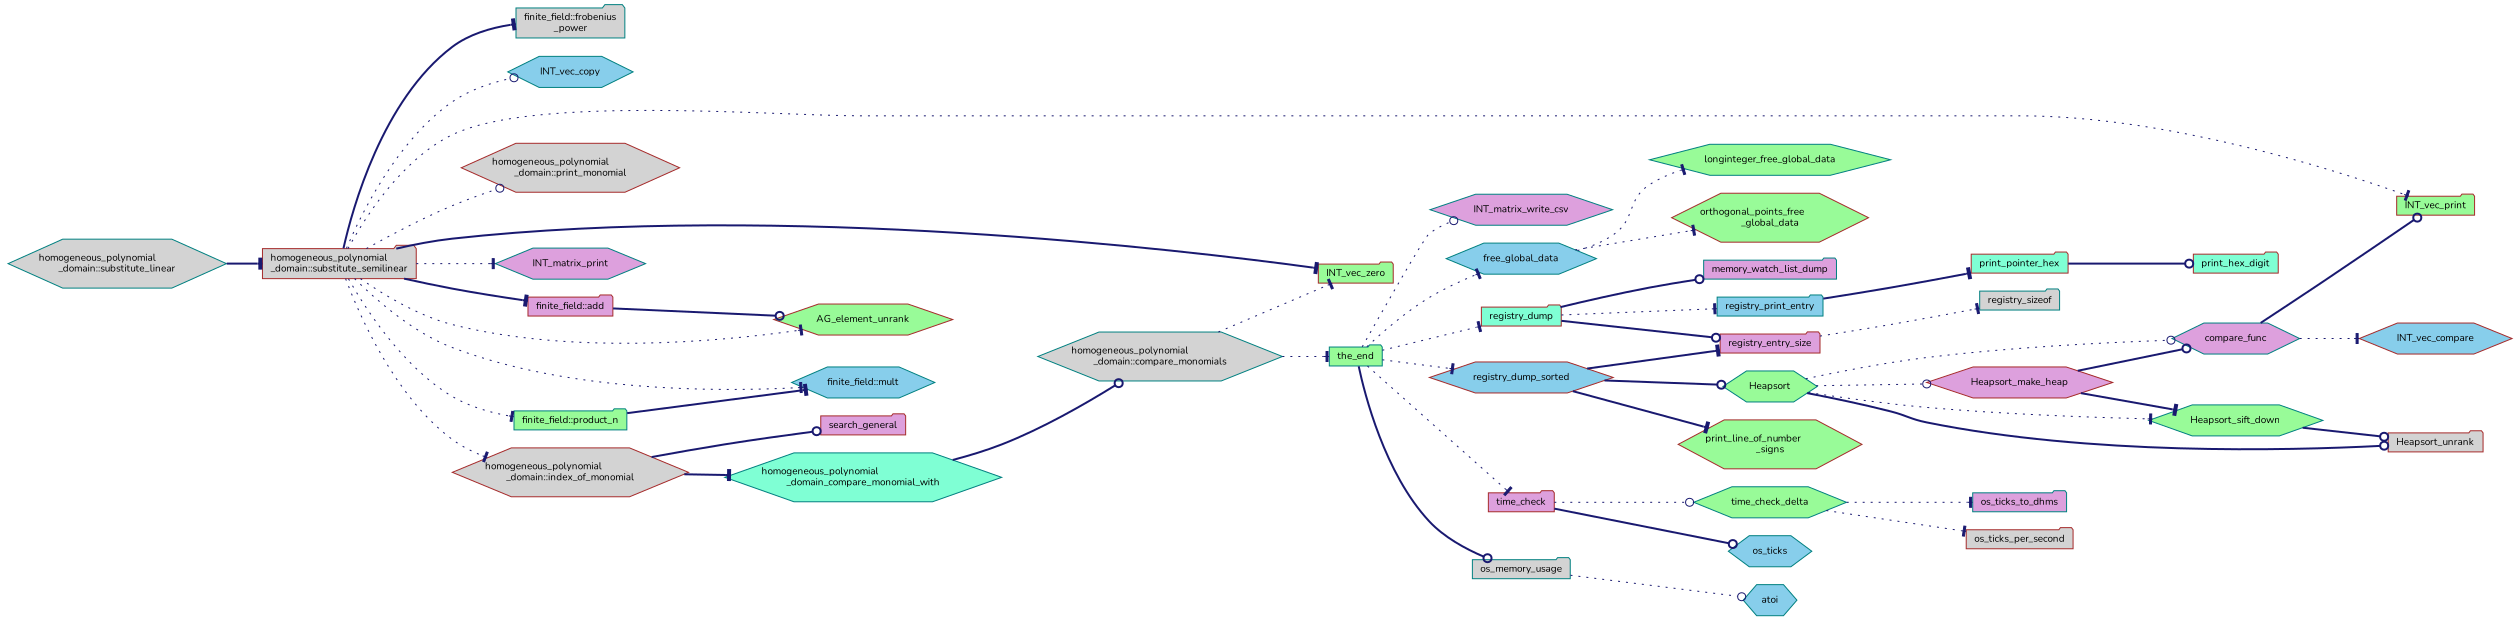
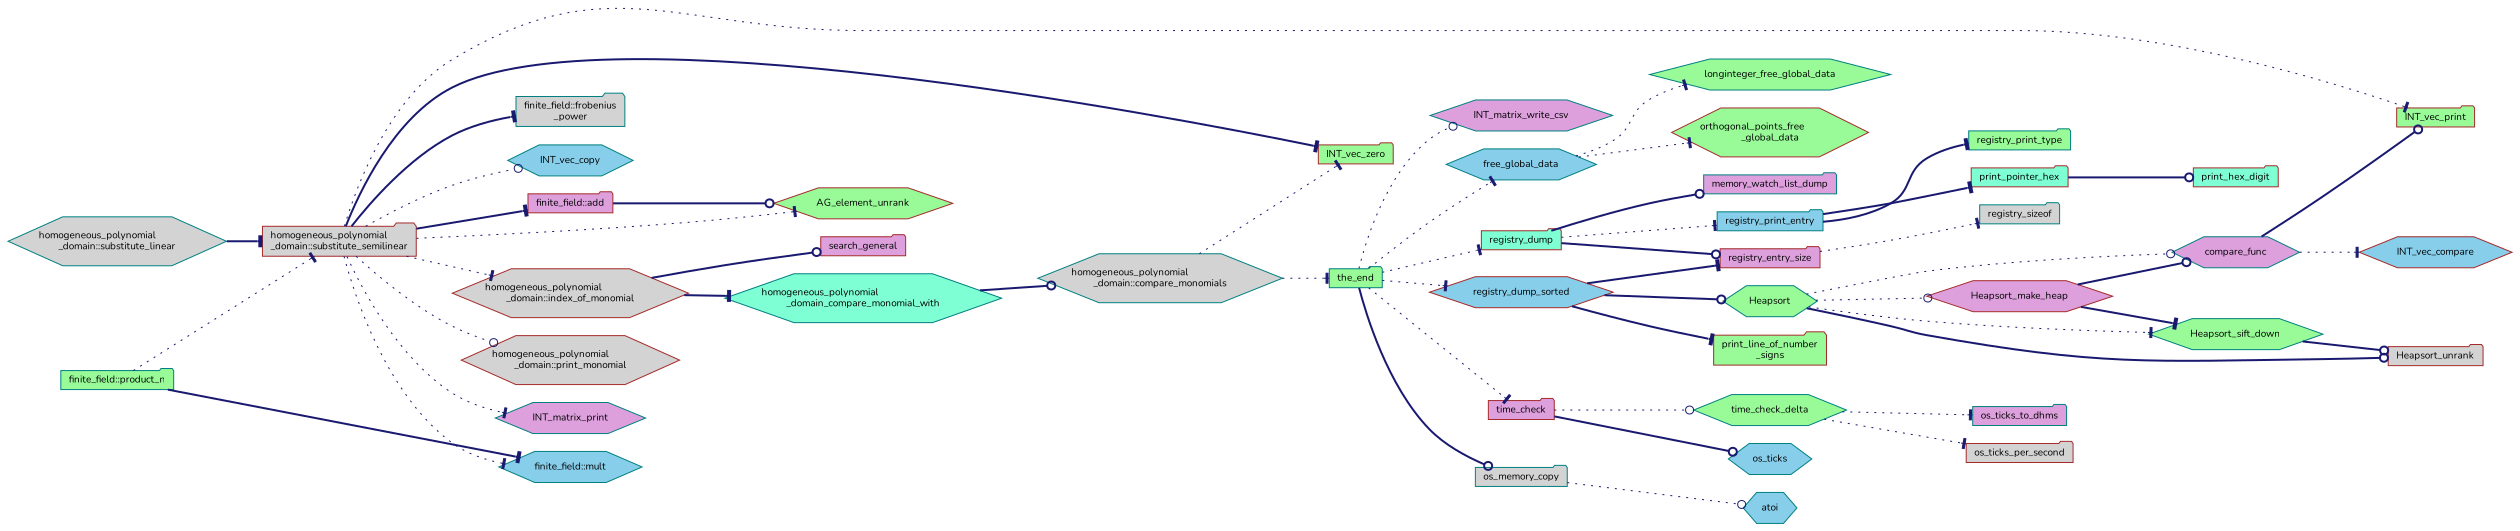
node "registry_print_type": added
edge "homogeneous_polynomial _domain::substitute_semilinear" -> "finite_field::product_n": reversed
node "print_line_of_number _signs": shape hexagon -> folder
node "os_memory_usage": label "os_memory_usage" -> "os_memory_copy"
